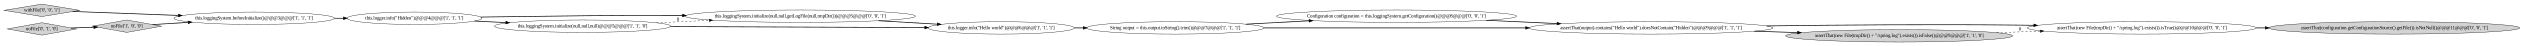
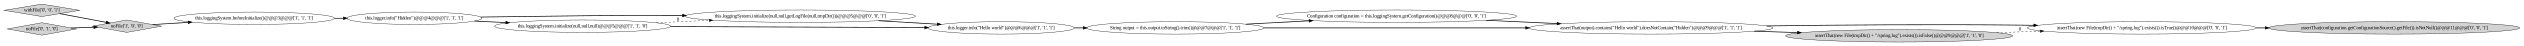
edge "withFile['0', '0', '1']" -> "this.loggingSystem.beforeInitialize()@@@3@@@['1', '1', '1']": now "withFile['0', '0', '1']" -> "noFile['1', '0', '0']"
